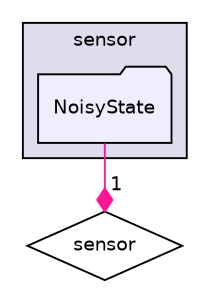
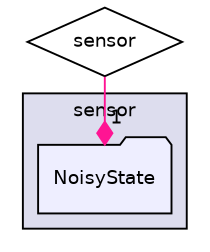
edge "NoisyState" -> "sensor": reversed
